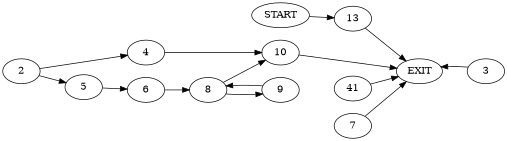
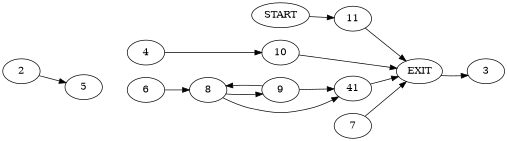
node "13": label "13" -> "11"
edge "2" -> "4": removed
edge "3" -> "EXIT": reversed
edge "8" -> "10": now "8" -> "41"
edge "5" -> "6": removed
edge "9" -> "41": added
